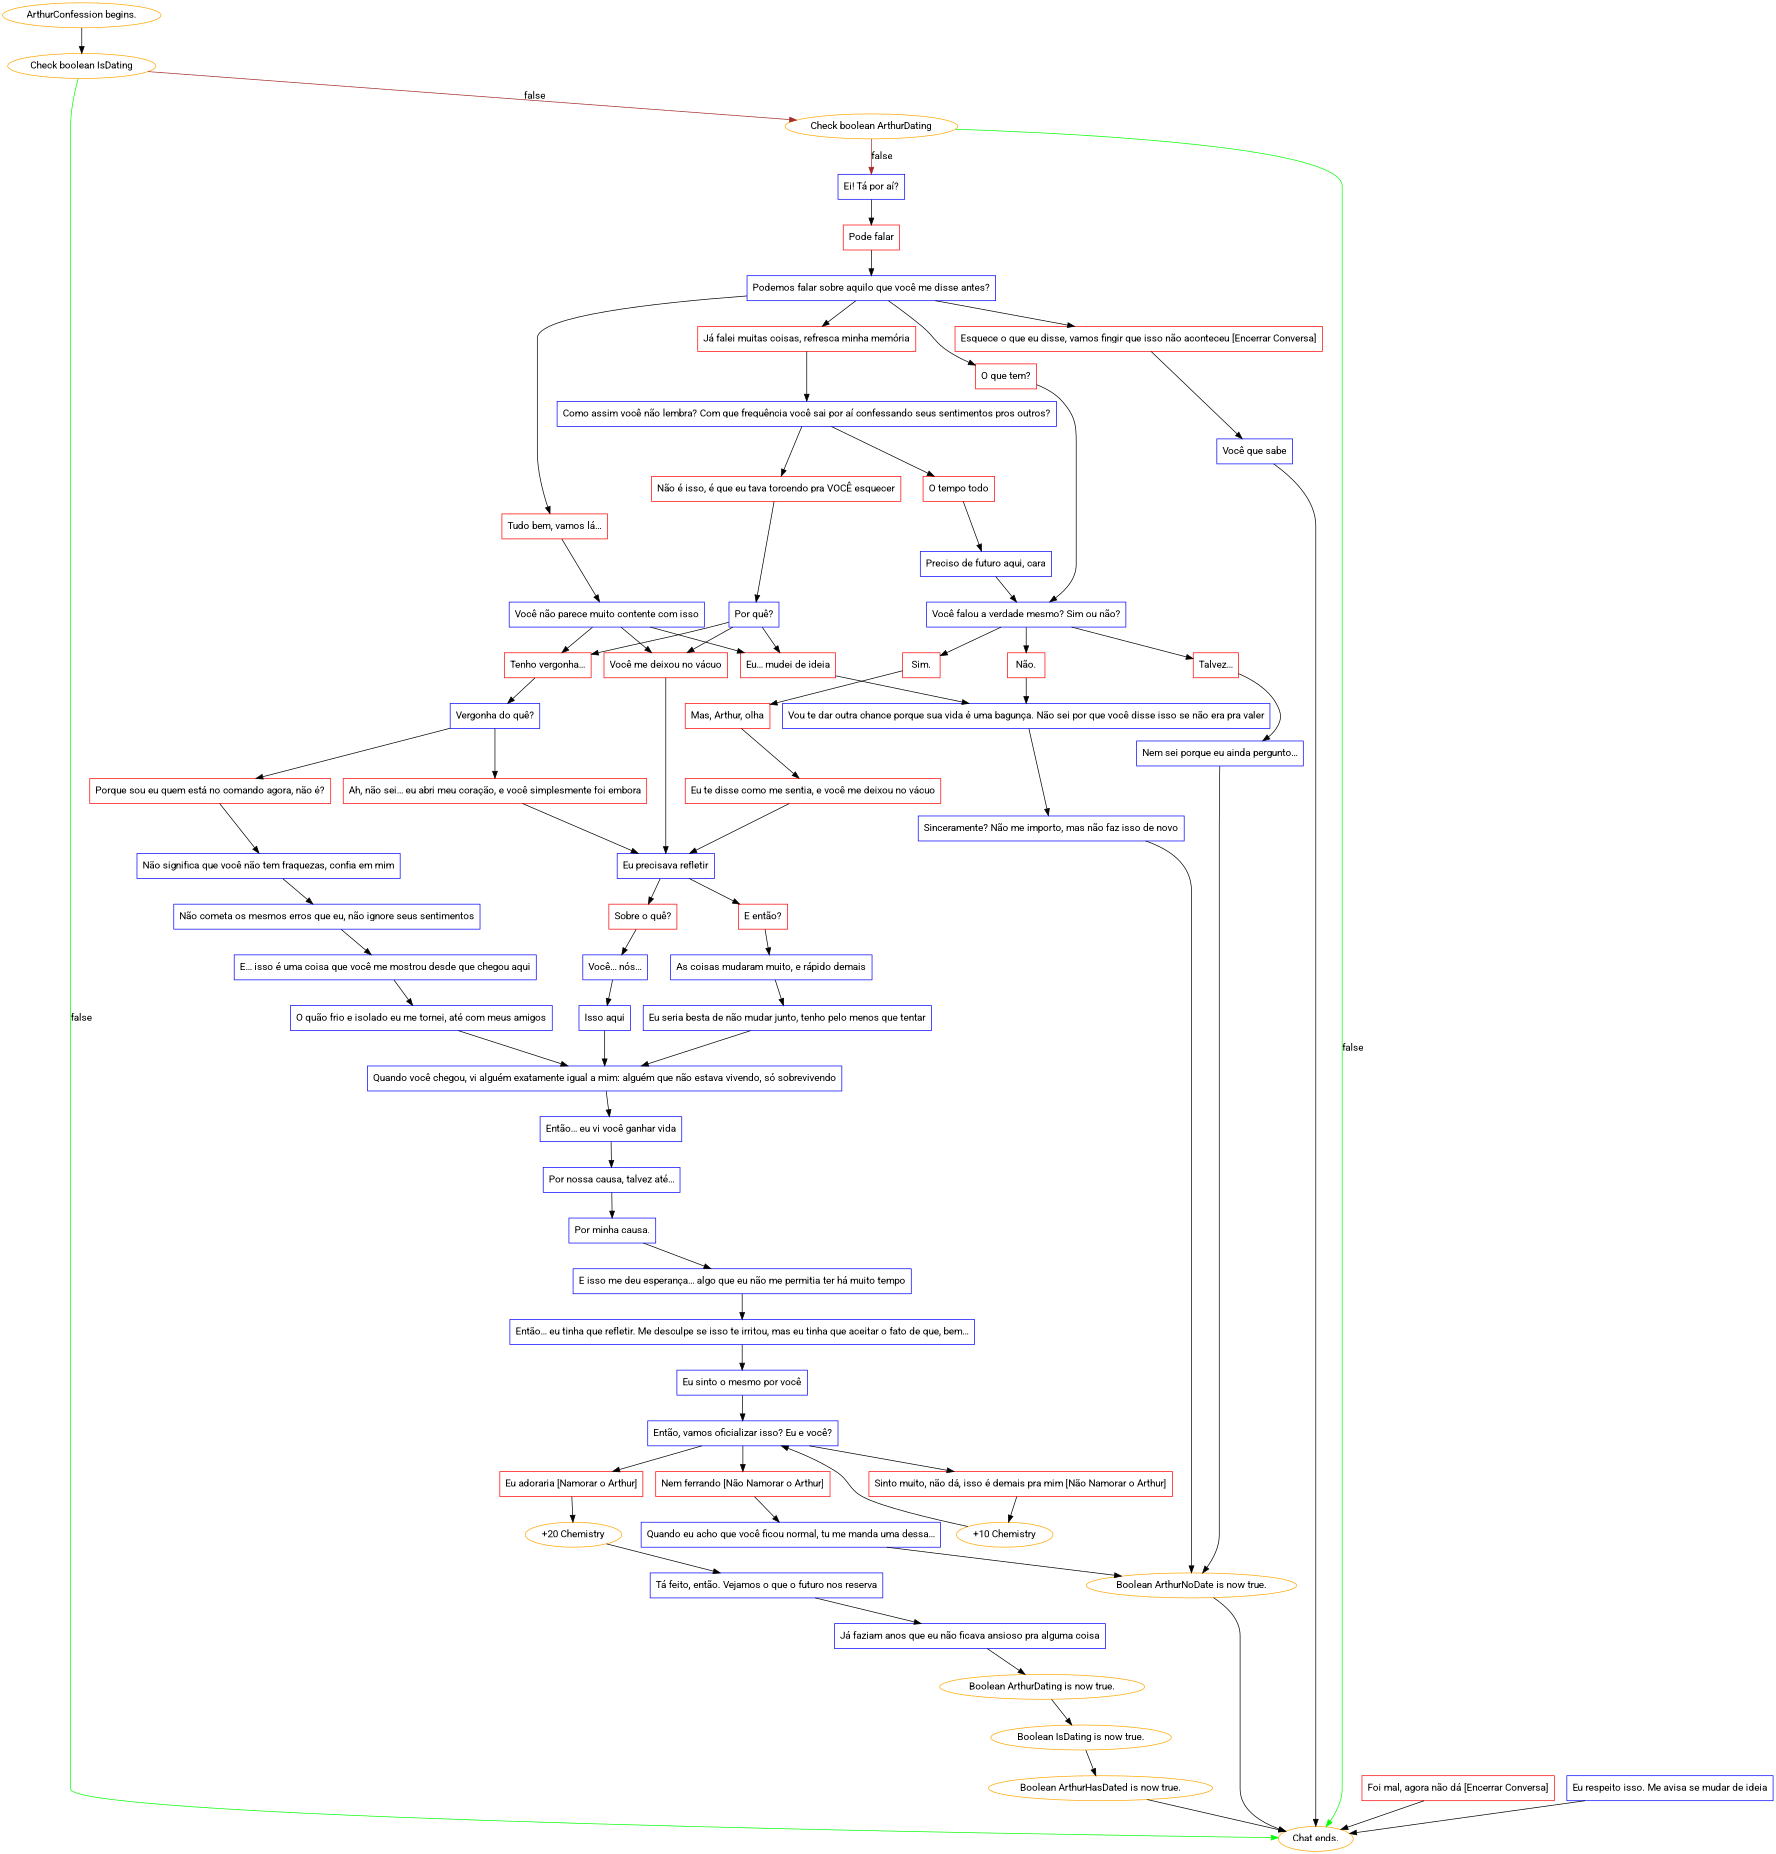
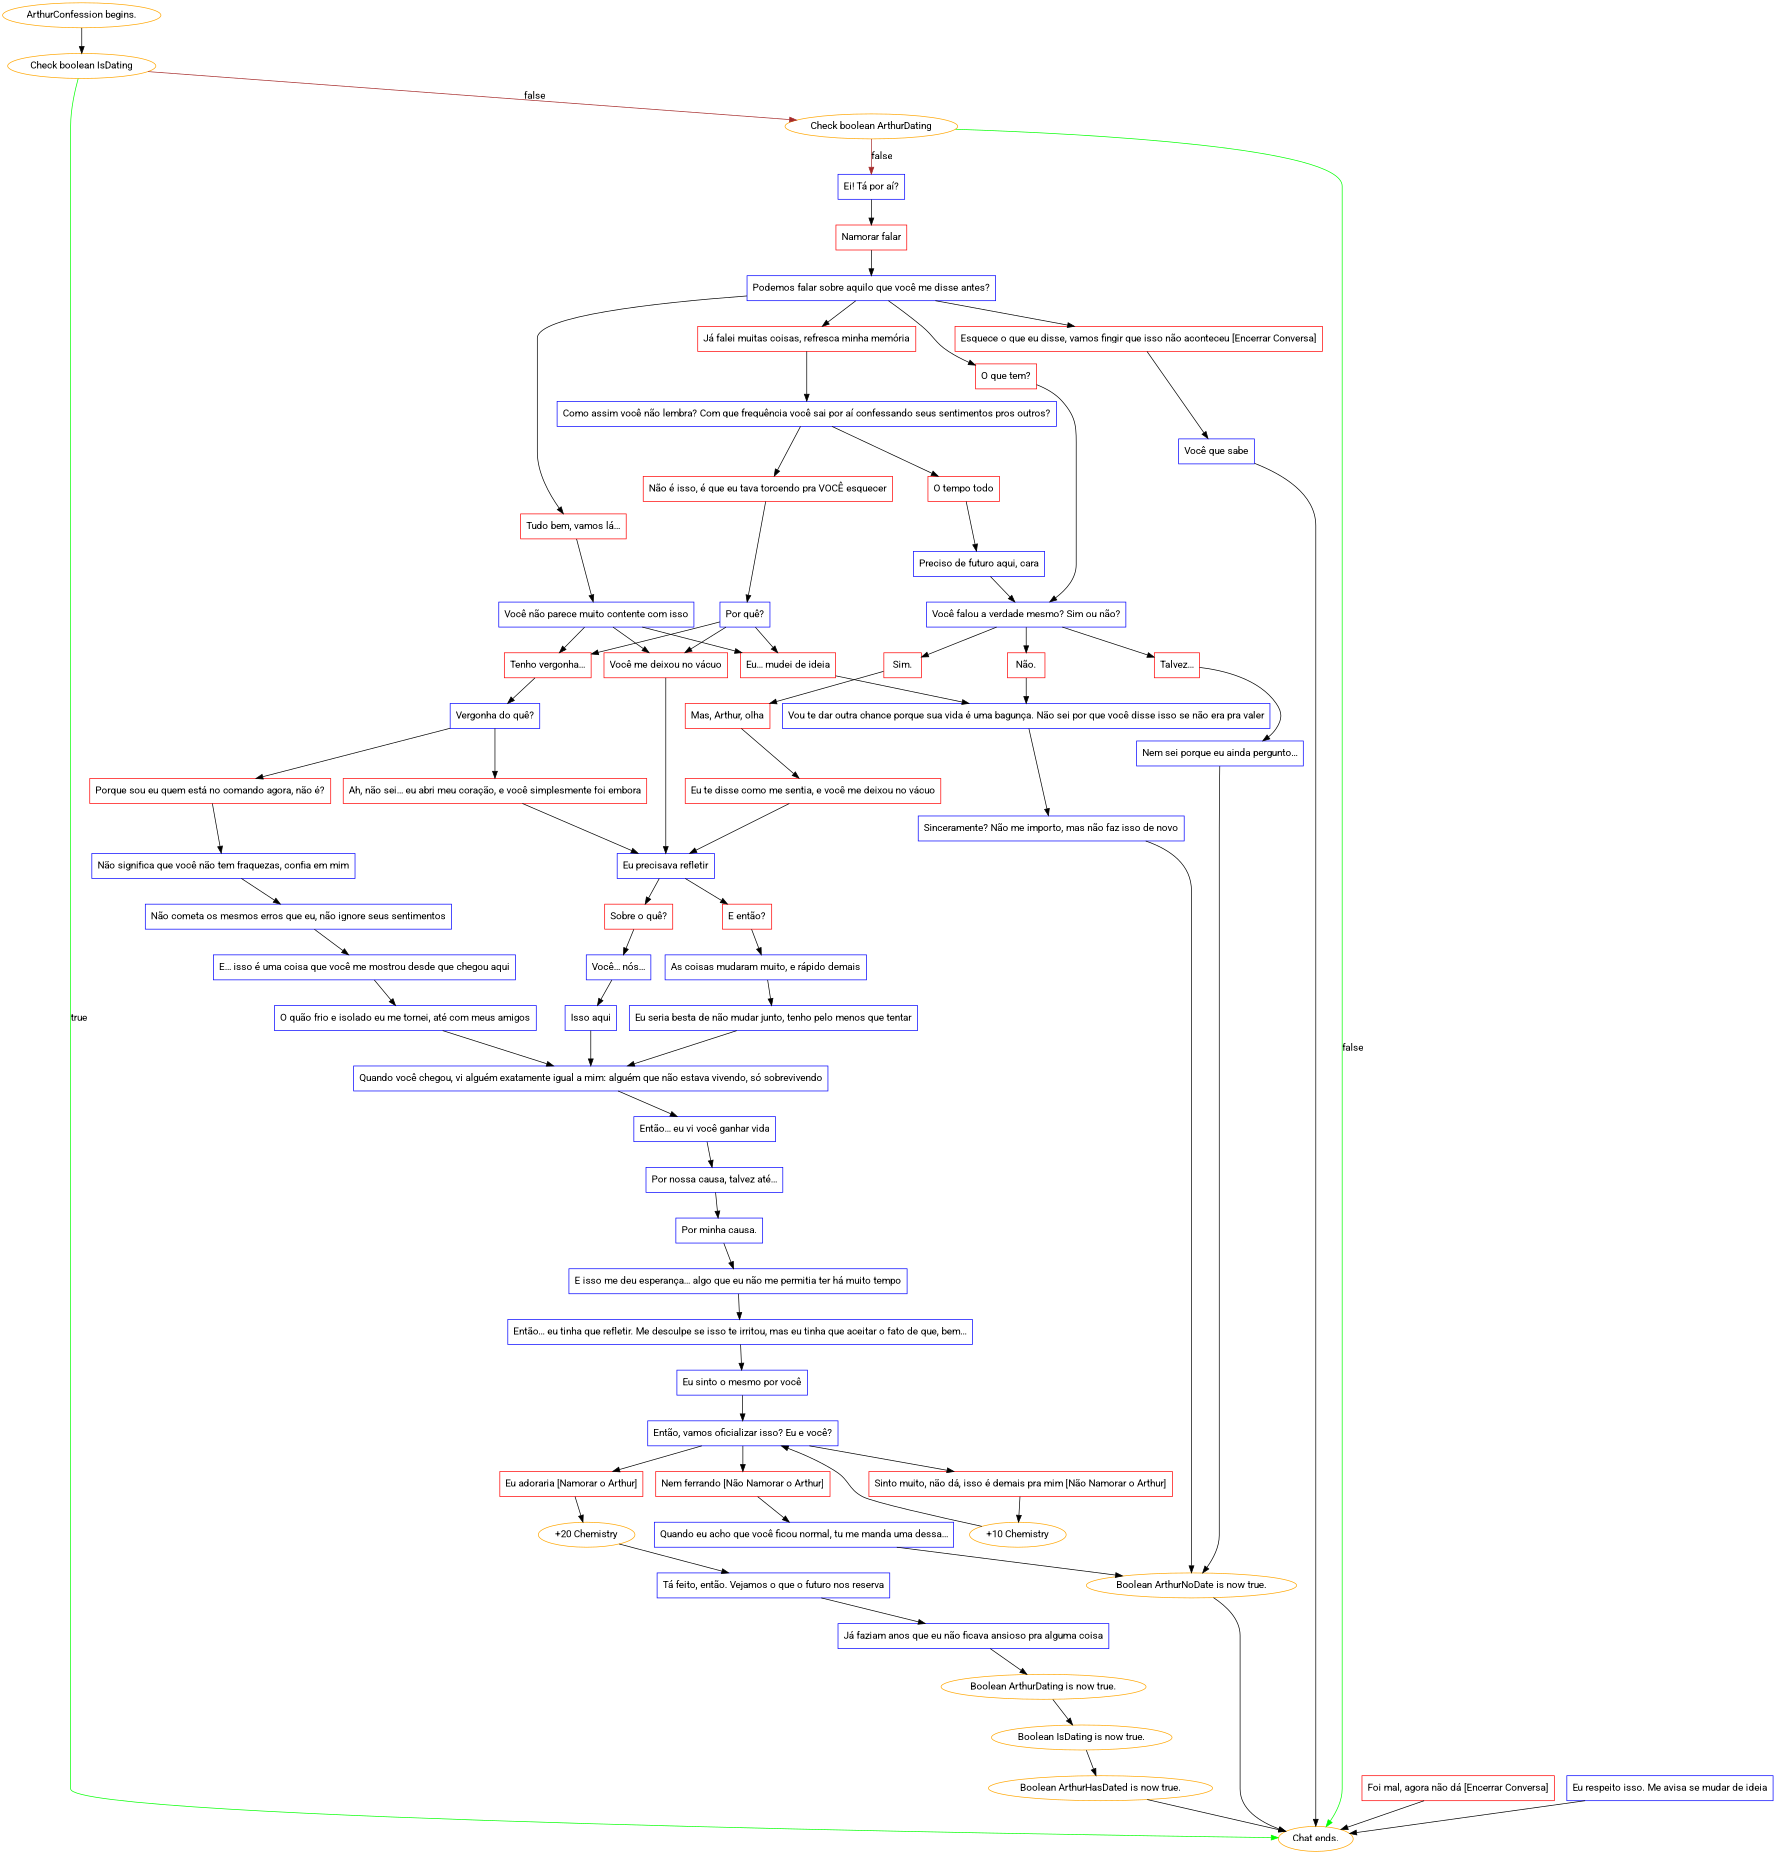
node "Pode falar": label "Pode falar" -> "Namorar falar"
edge "Check boolean IsDating" -> "Chat ends.": label "false" -> "true"
